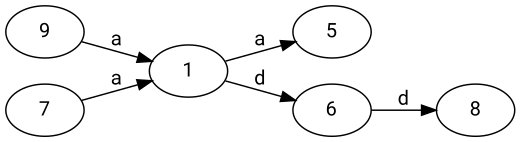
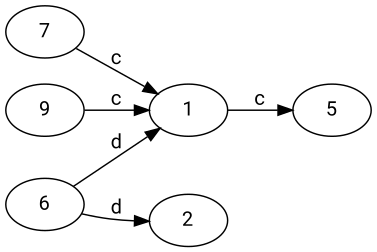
edge "9" -> "1": label "a" -> "c"
edge "1" -> "5": label "a" -> "c"
edge "7" -> "1": label "a" -> "c"
edge "1" -> "6": reversed
node "8": label "8" -> "2"
